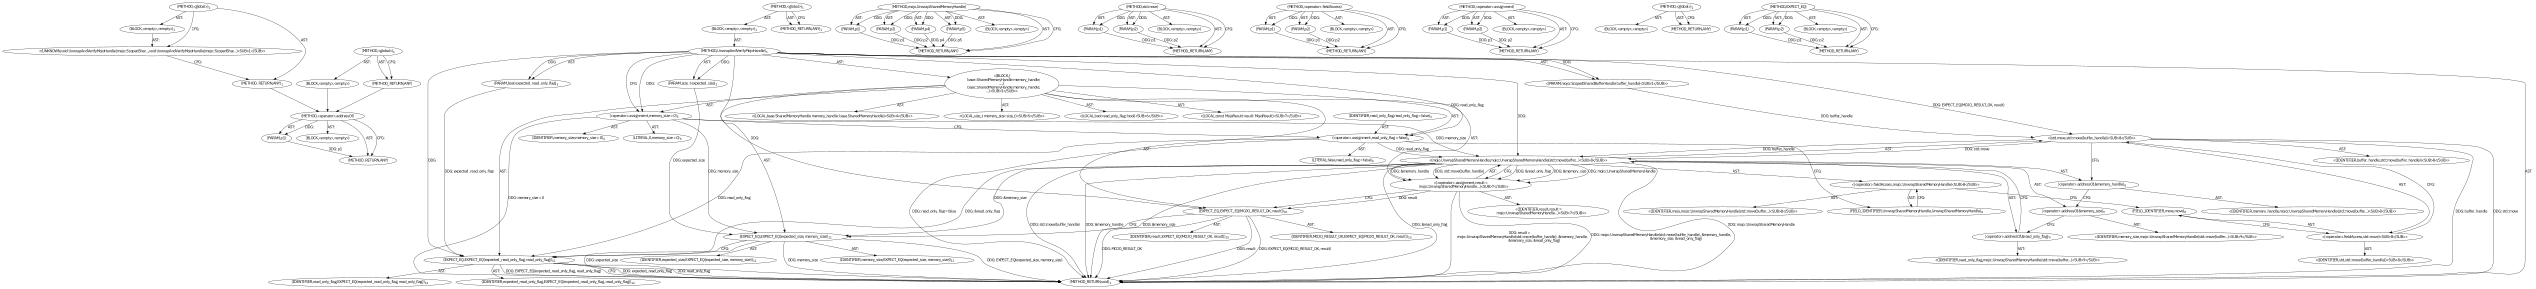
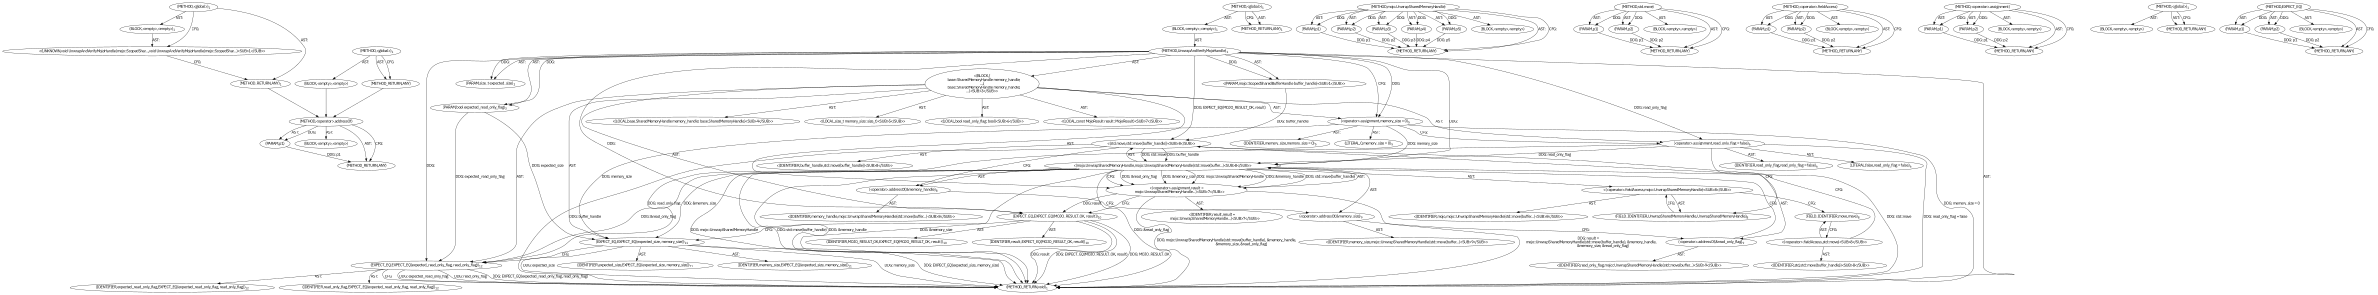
node "(PARAM,p3)": added
edge "(IDENTIFIER,read_only_flag,read_only_flag = false)" -> "(<operator>.assignment,read_only_flag = false)": reversed
edge "<(std.move,std::move(buffer_handle))<SUB>8</SUB>>" -> "<(<operator>.fieldAccess,std::move)<SUB>8</SUB>>": removed, label "AST:"
edge "(PARAM,size_t expected_size)" -> "(EXPECT_EQ,EXPECT_EQ(expected_size, memory_size))": now "(PARAM,bool expected_read_only_flag)" -> "(EXPECT_EQ,EXPECT_EQ(expected_size, memory_size))"
